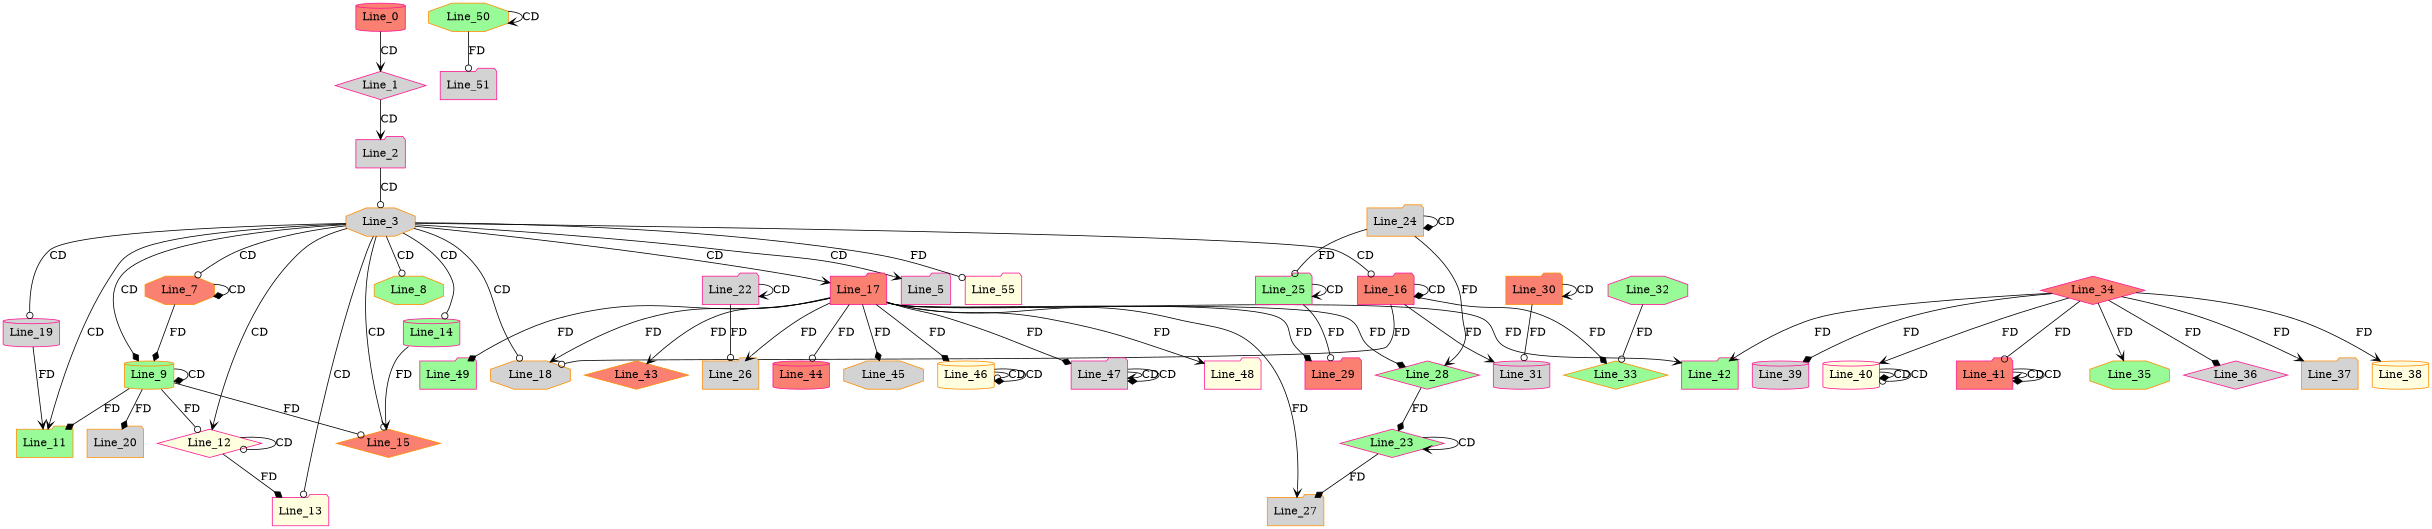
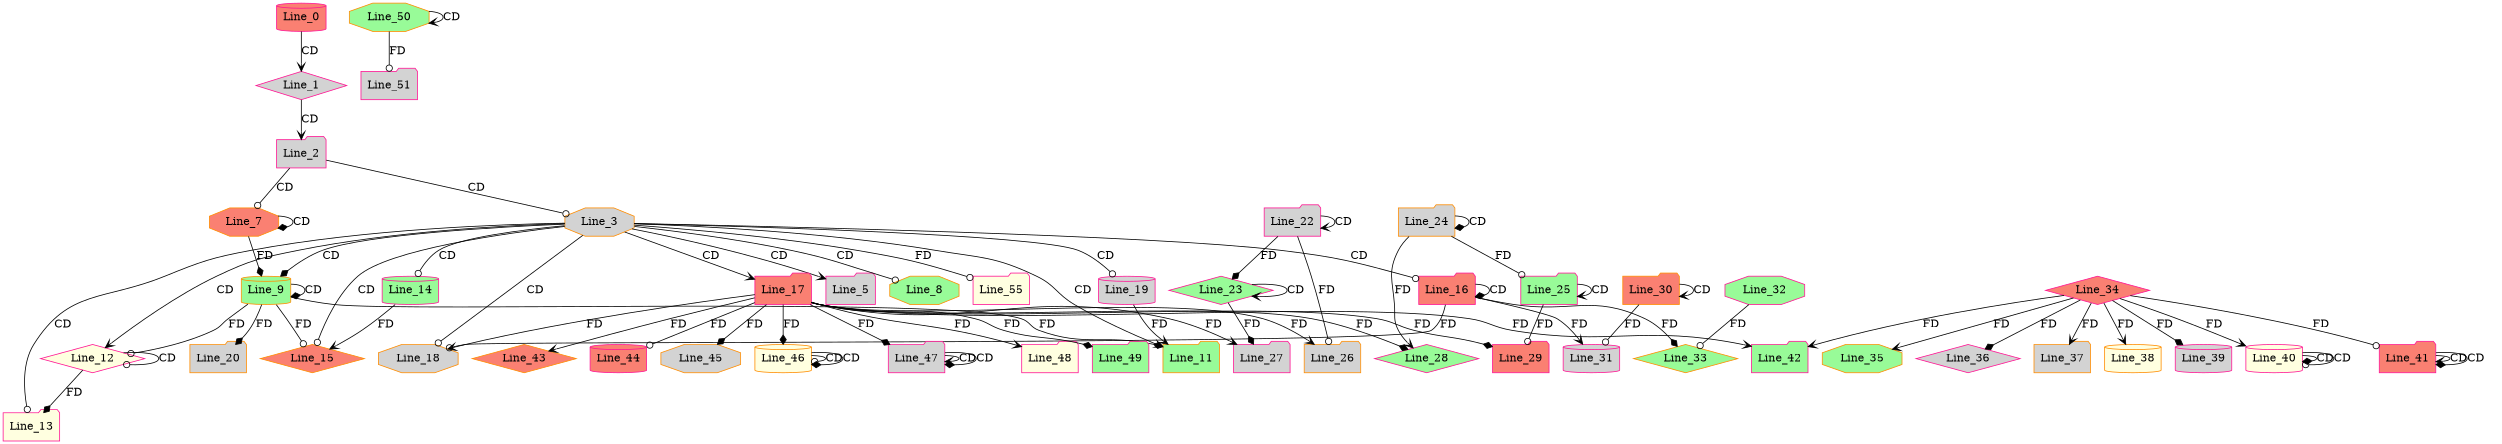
edge "Line_3" -> "Line_7": now "Line_2" -> "Line_7"
edge "Line_28" -> "Line_23": now "Line_22" -> "Line_23"
node "Line_27": color darkorange -> deeppink
